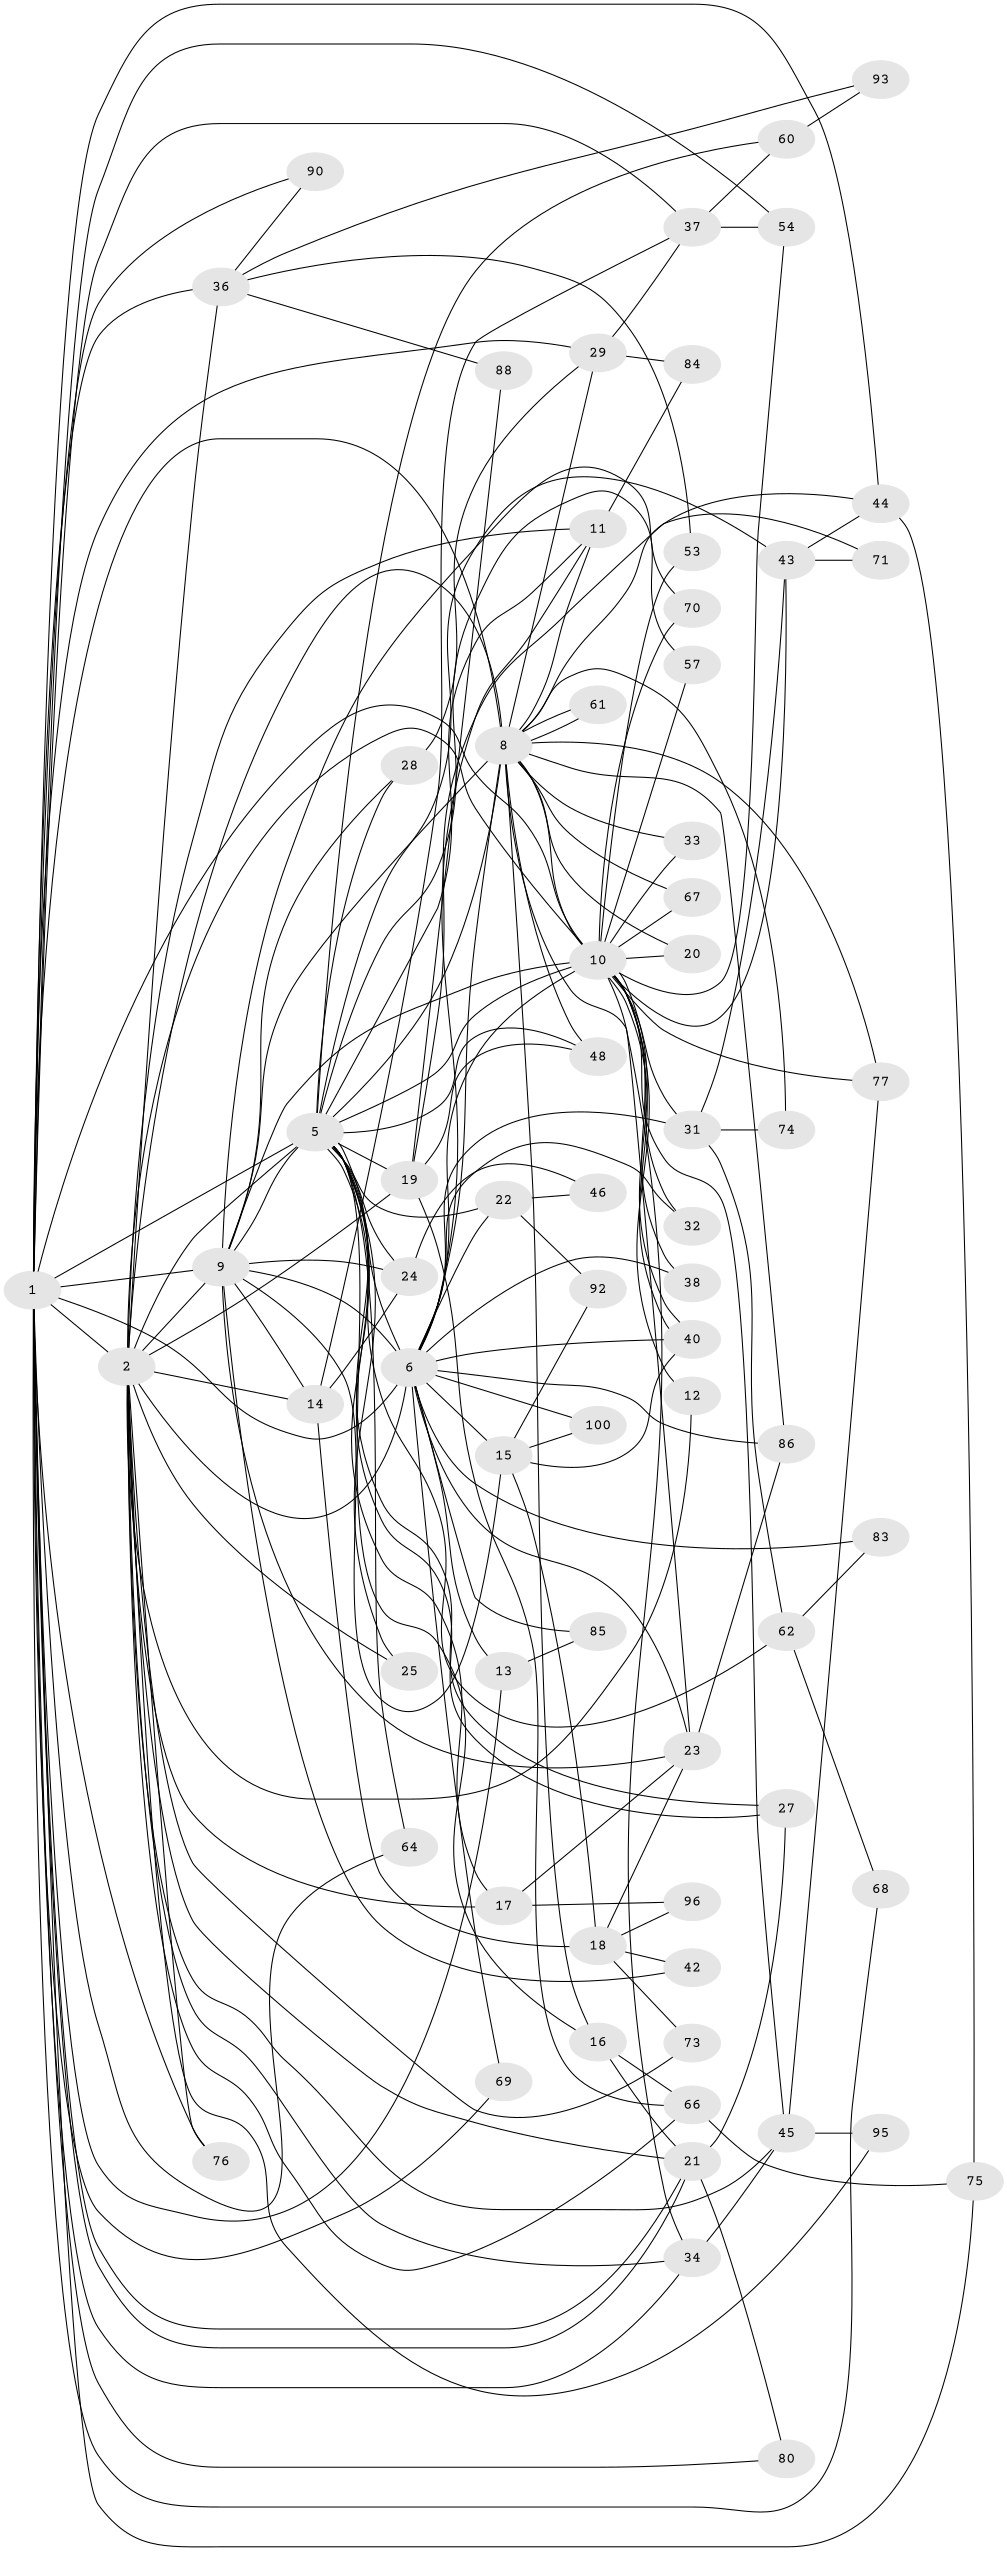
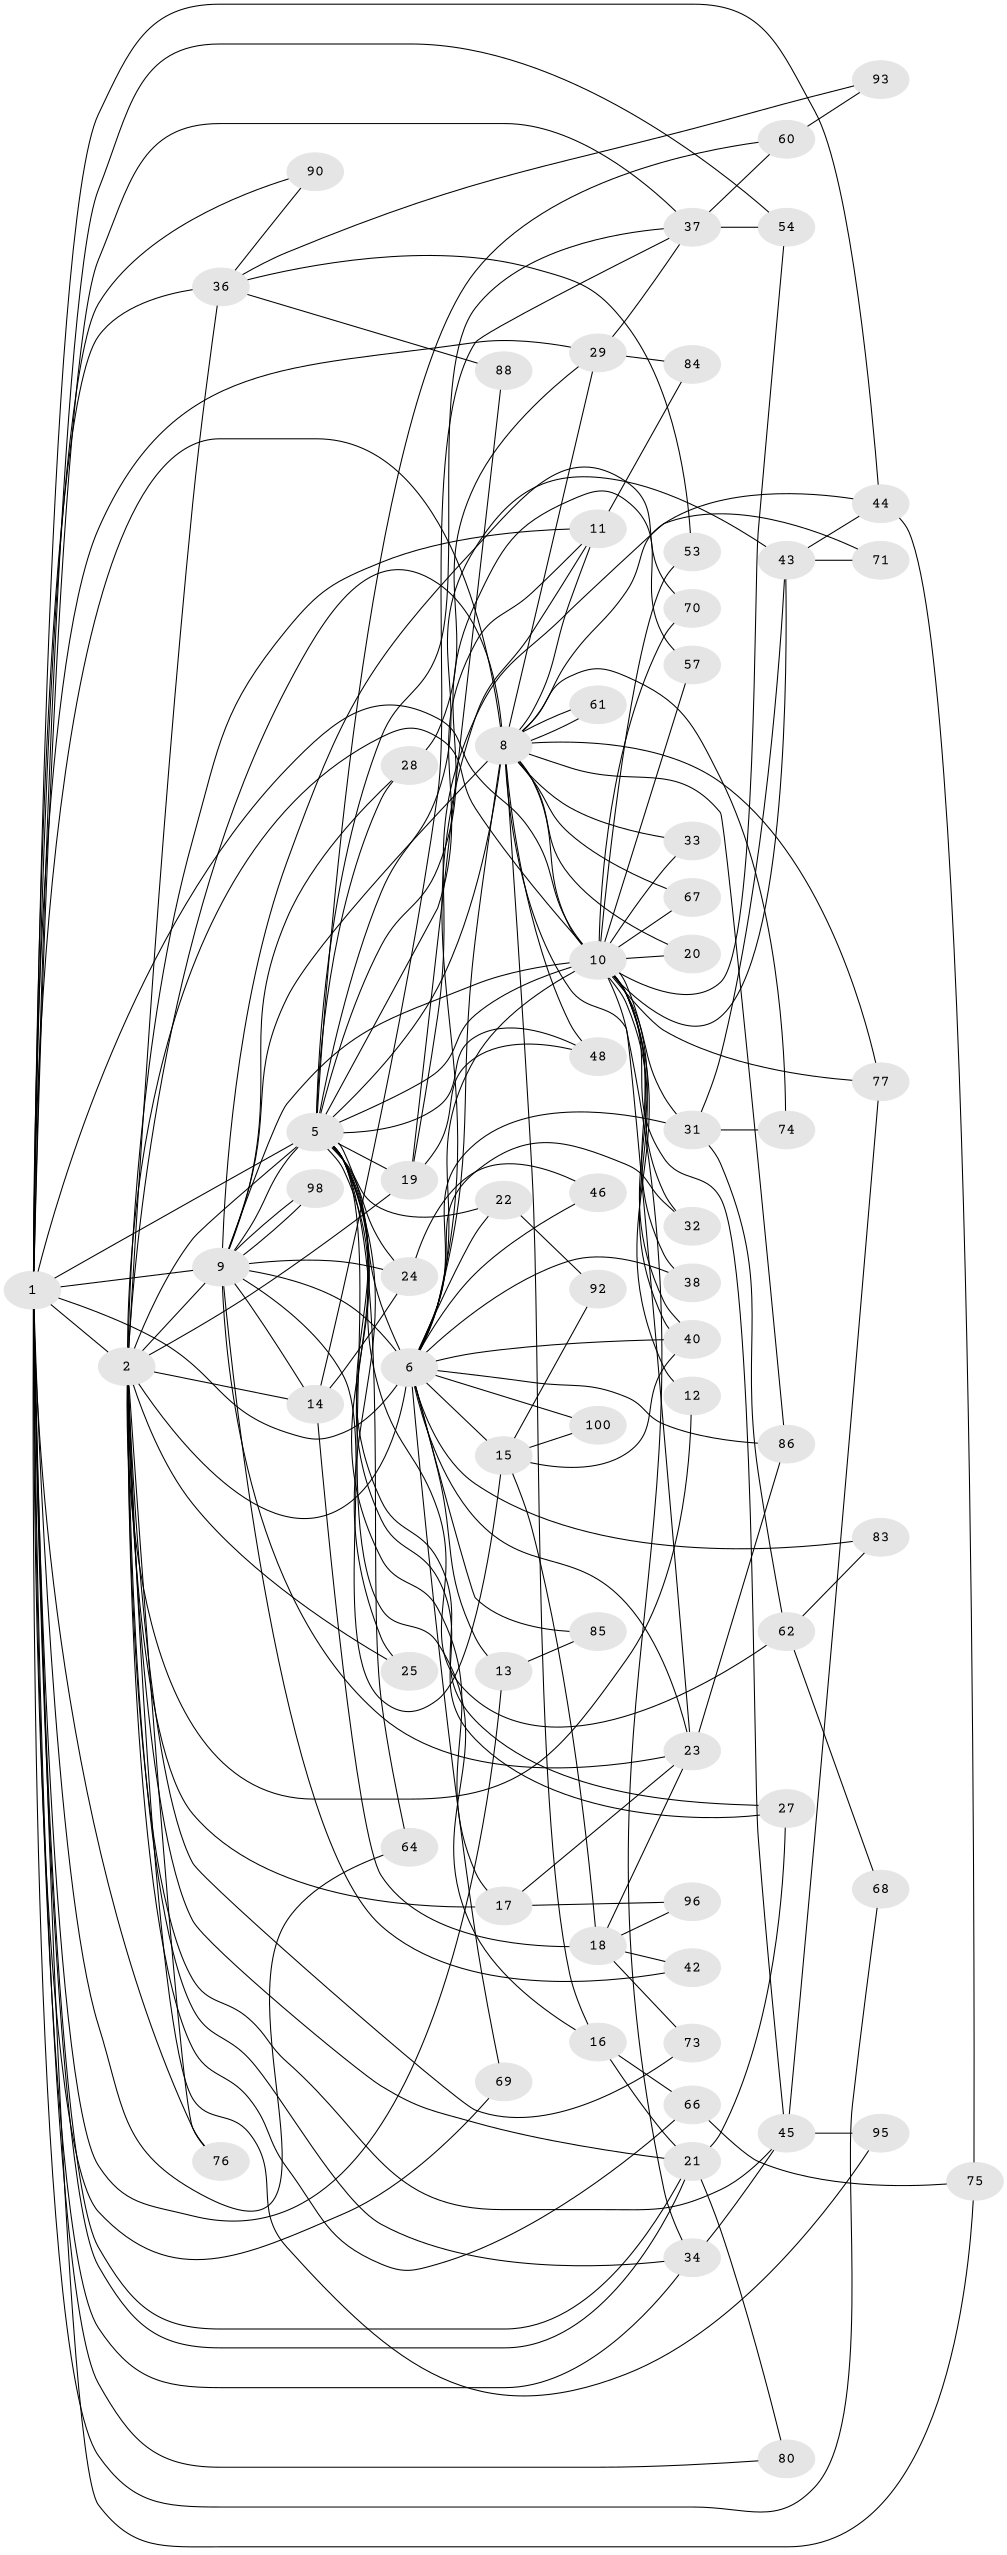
edge "37" -- "5": added
node "98": added
edge "46" -- "22": now "46" -- "6"
edge "19" -- "66": removed
